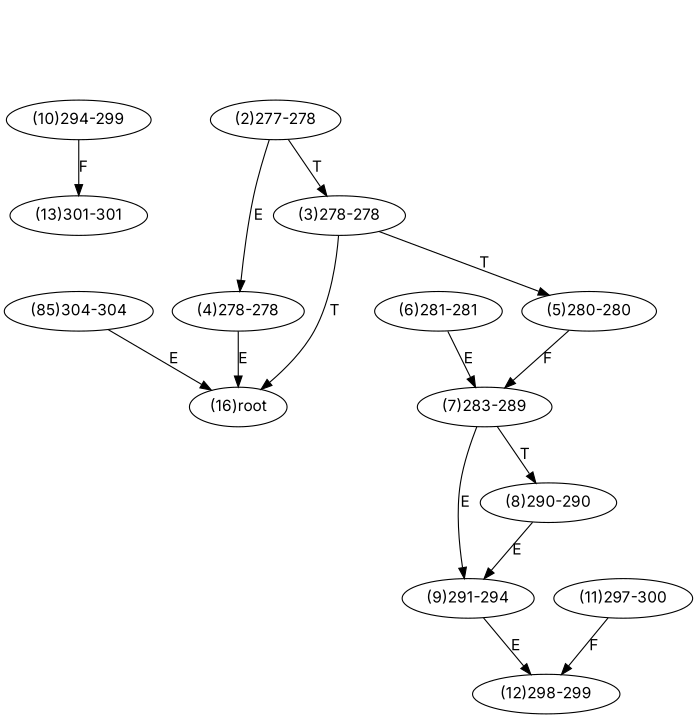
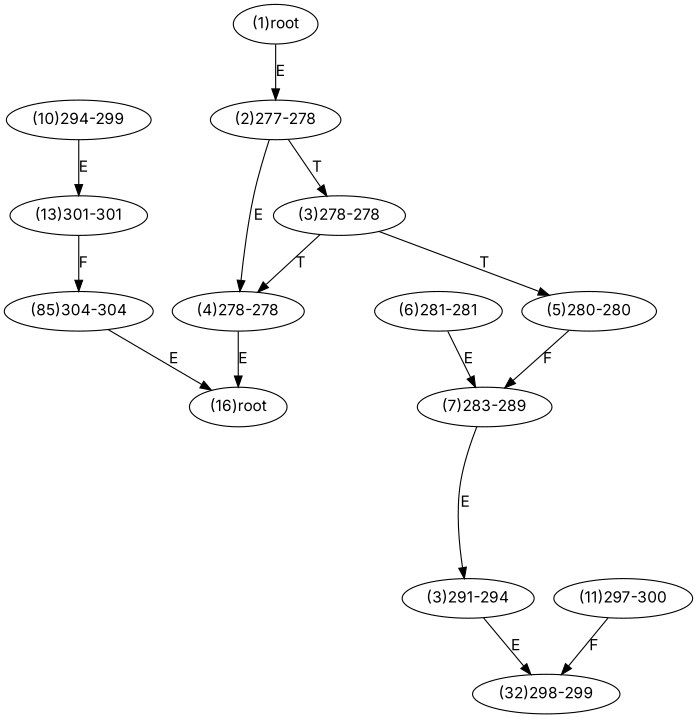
node "(1)root": added
edge "(10)294-299" -> "(13)301-301": label "F" -> "E"
edge "(13)301-301" -> "(85)304-304": added, label "F"
edge "(3)278-278" -> "(16)root": now "(3)278-278" -> "(4)278-278"
node "(8)290-290": removed
node "(9)291-294": label "(9)291-294" -> "(3)291-294"
node "(12)298-299": label "(12)298-299" -> "(32)298-299"
